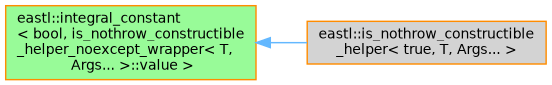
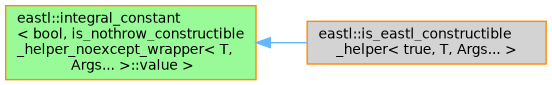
node "eastl::is_nothrow_constructible _helper< true, T, Args... >": label "eastl::is_nothrow_constructible _helper< true, T, Args... >" -> "eastl::is_eastl_constructible _helper< true, T, Args... >"
